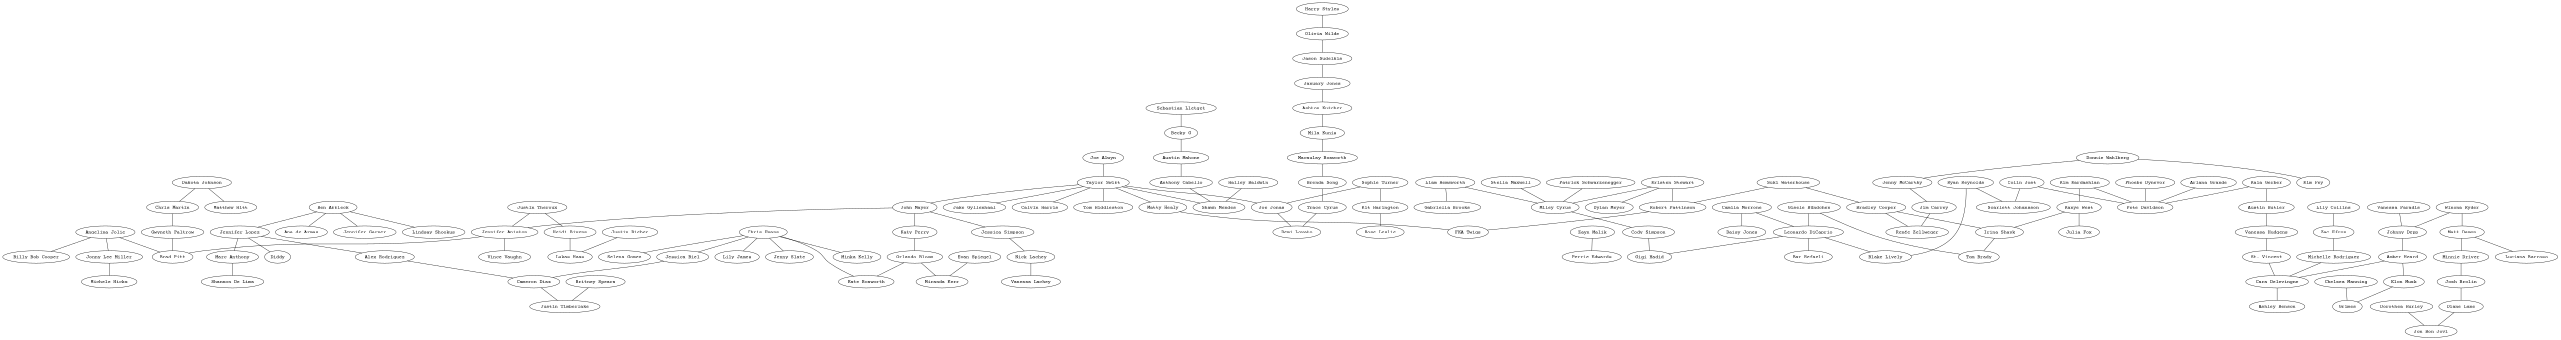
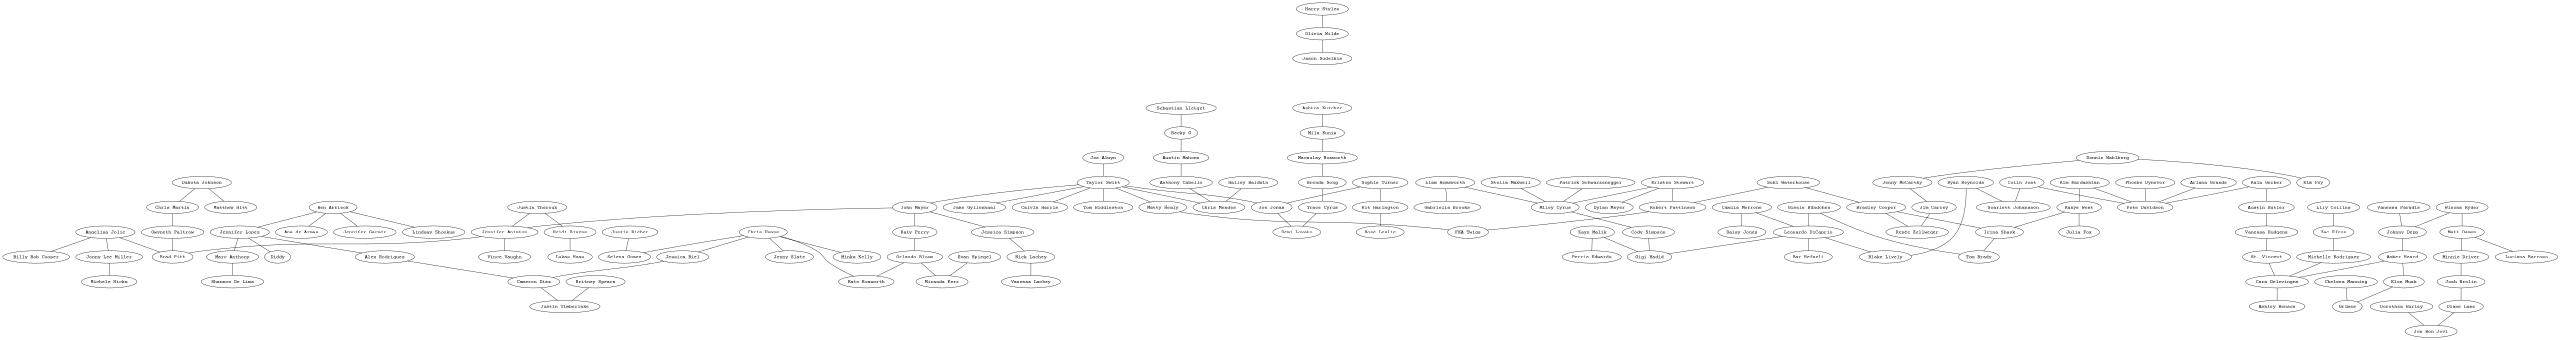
node "January Jones": removed
node "Shawn Mendes": label "Shawn Mendes" -> "Chris Mendes"
edge "Justin Bieber" -- "Lukas Haas": now "Justin Bieber" -- "Selena Gomez"
edge "Zayn Malik" -- "Gigi Hadid": added
node "Lily James": removed
